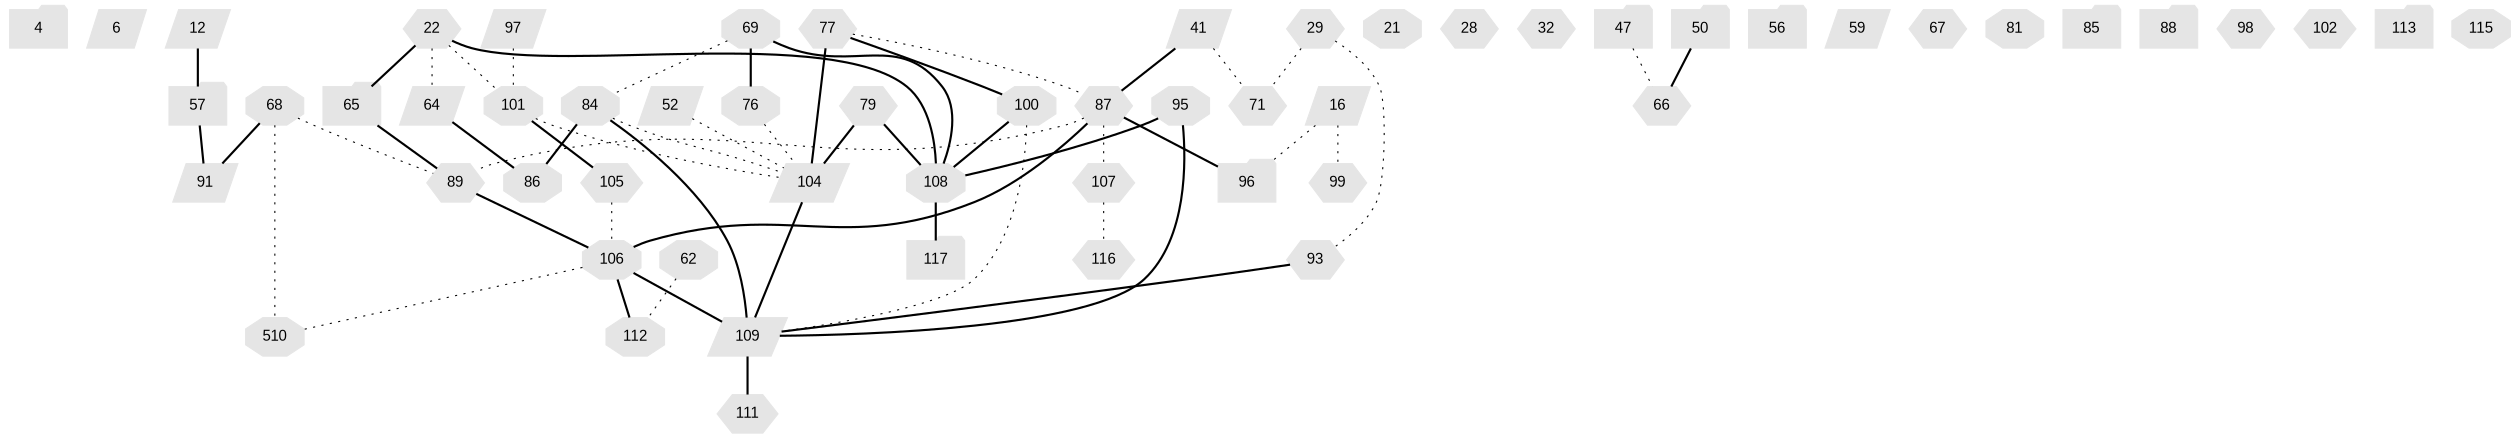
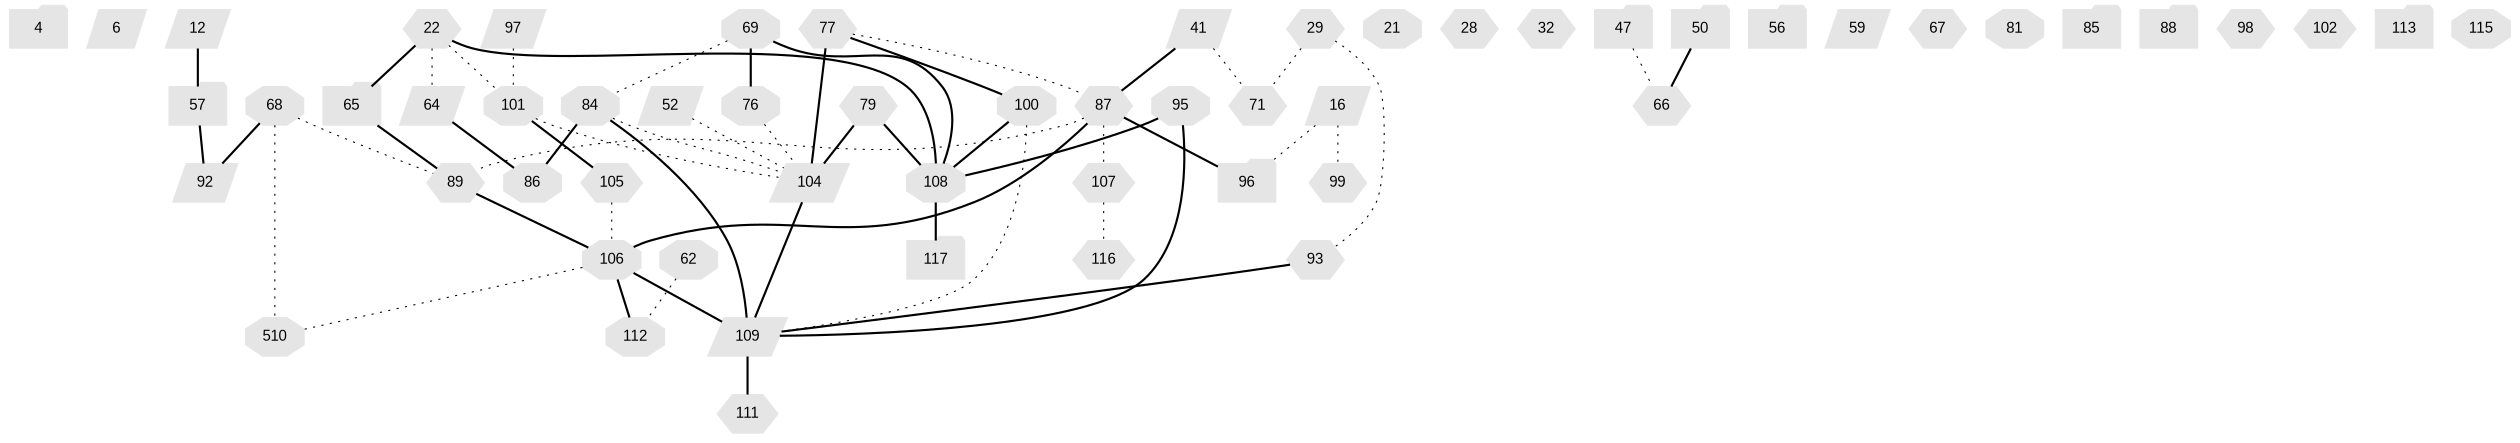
node "91": label "91" -> "92"
